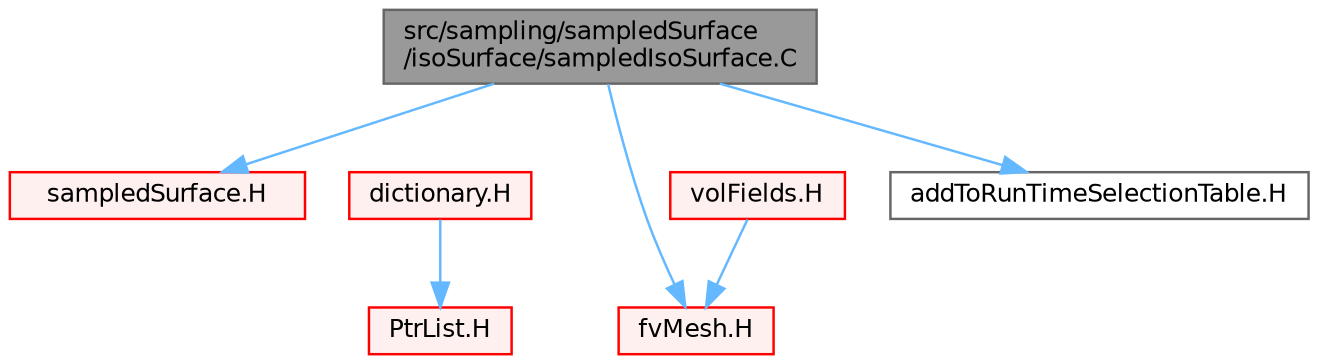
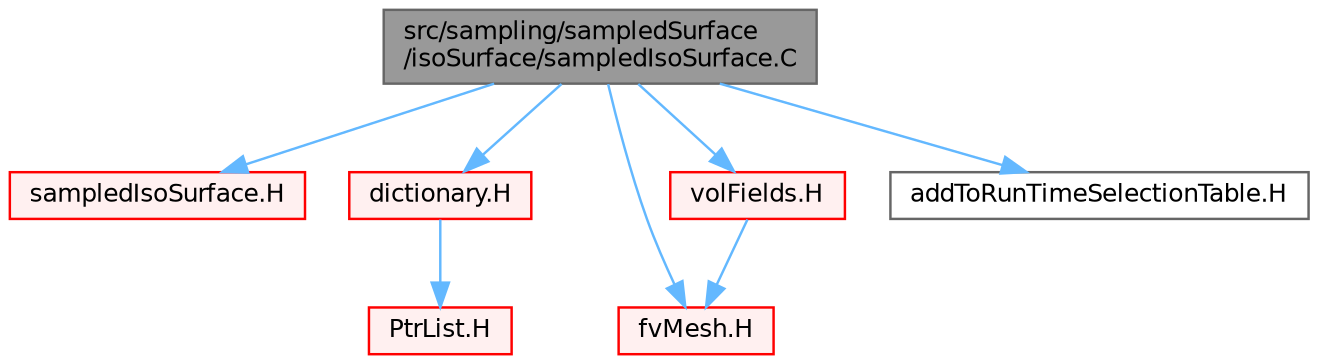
edge "src/sampling/sampledSurface /isoSurface/sampledIsoSurface.C" -> "dictionary.H": added
edge "src/sampling/sampledSurface /isoSurface/sampledIsoSurface.C" -> "volFields.H": added
node "sampledSurface.H": label "sampledSurface.H" -> "sampledIsoSurface.H"
